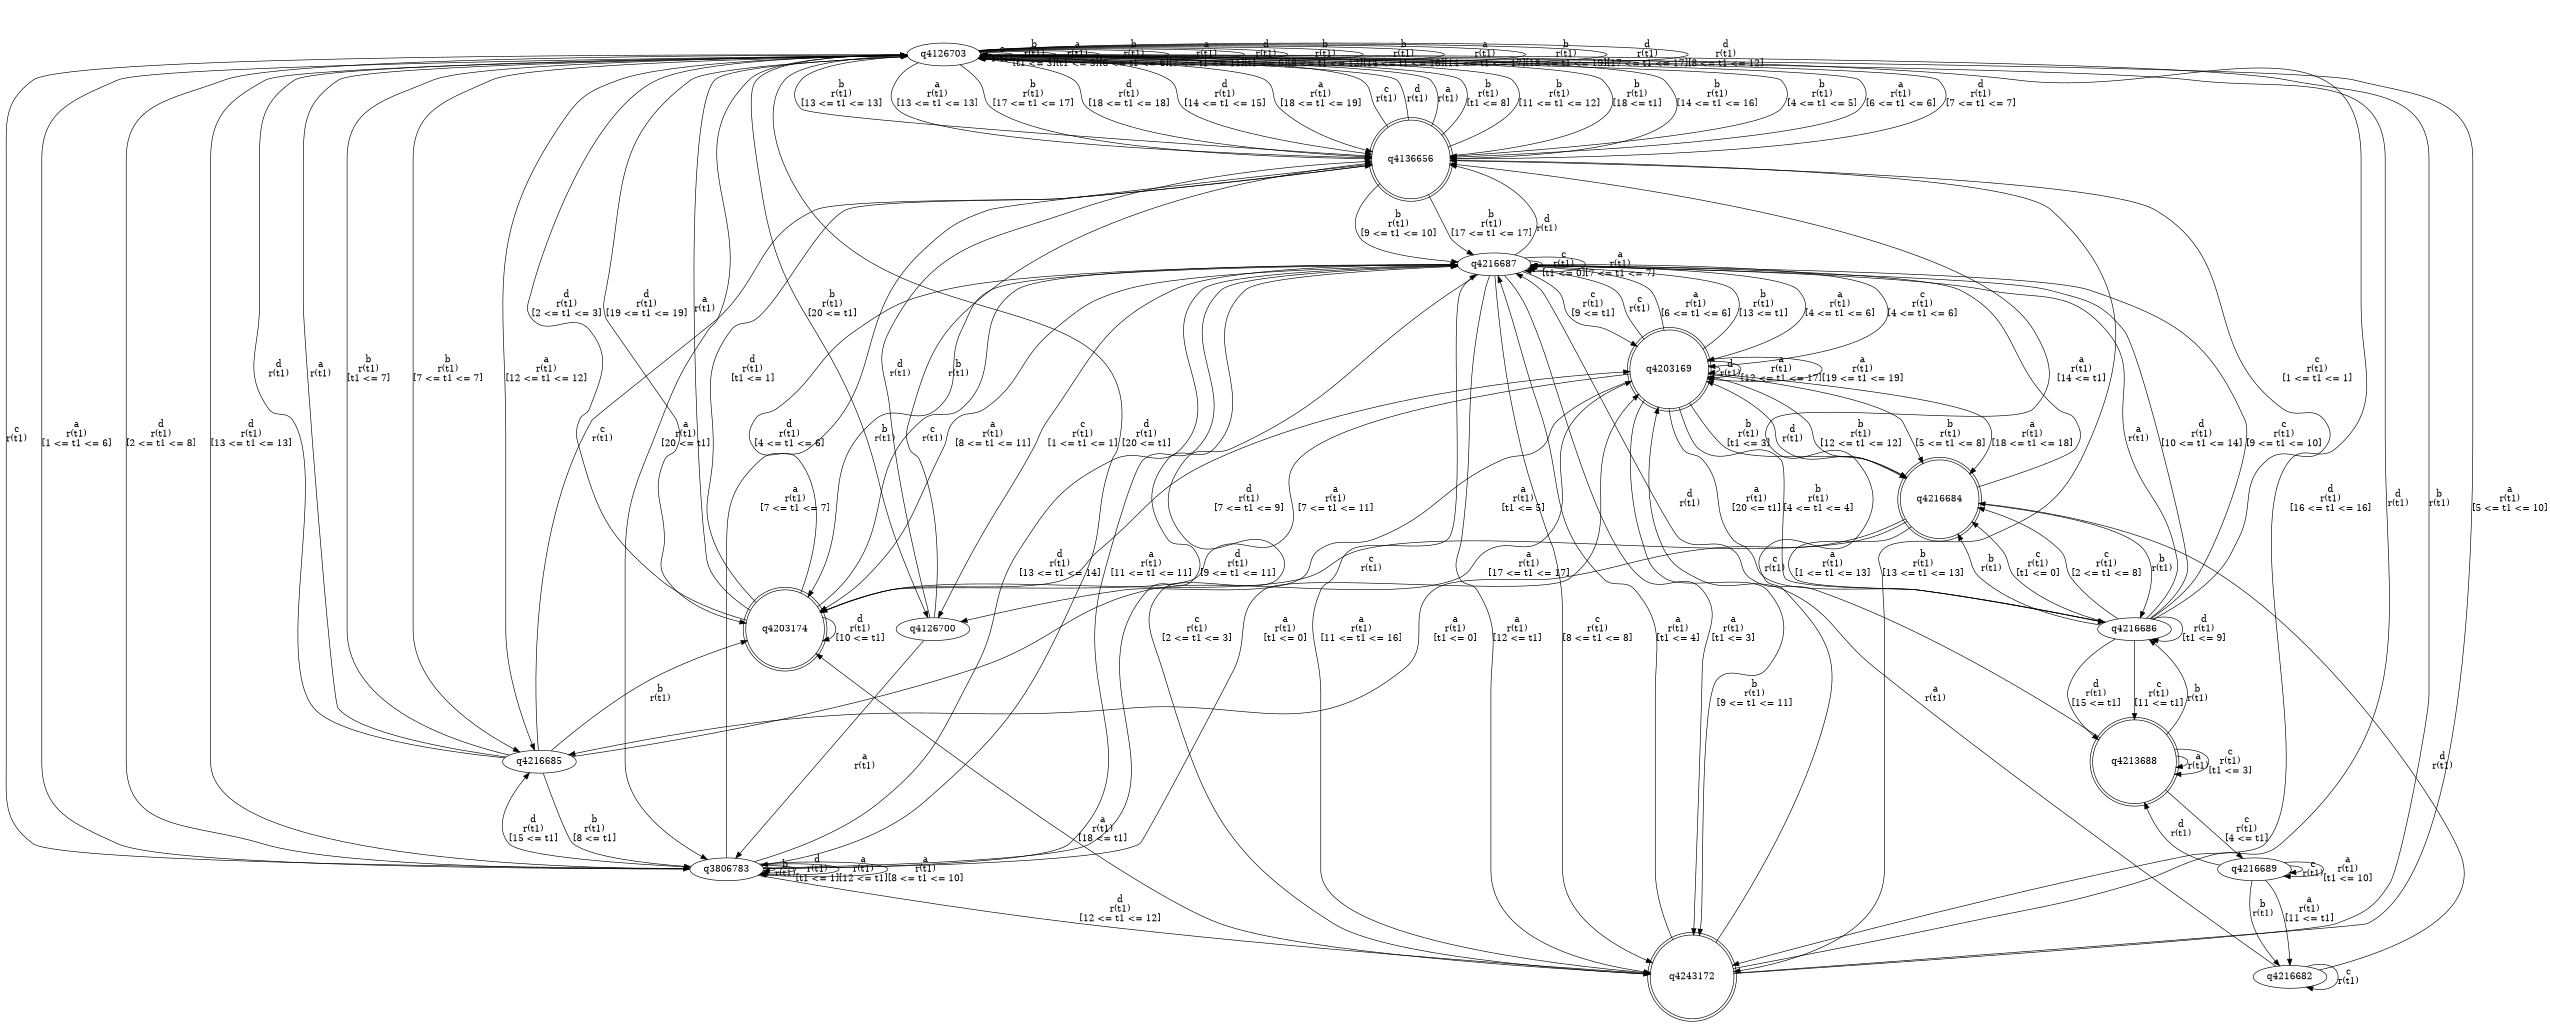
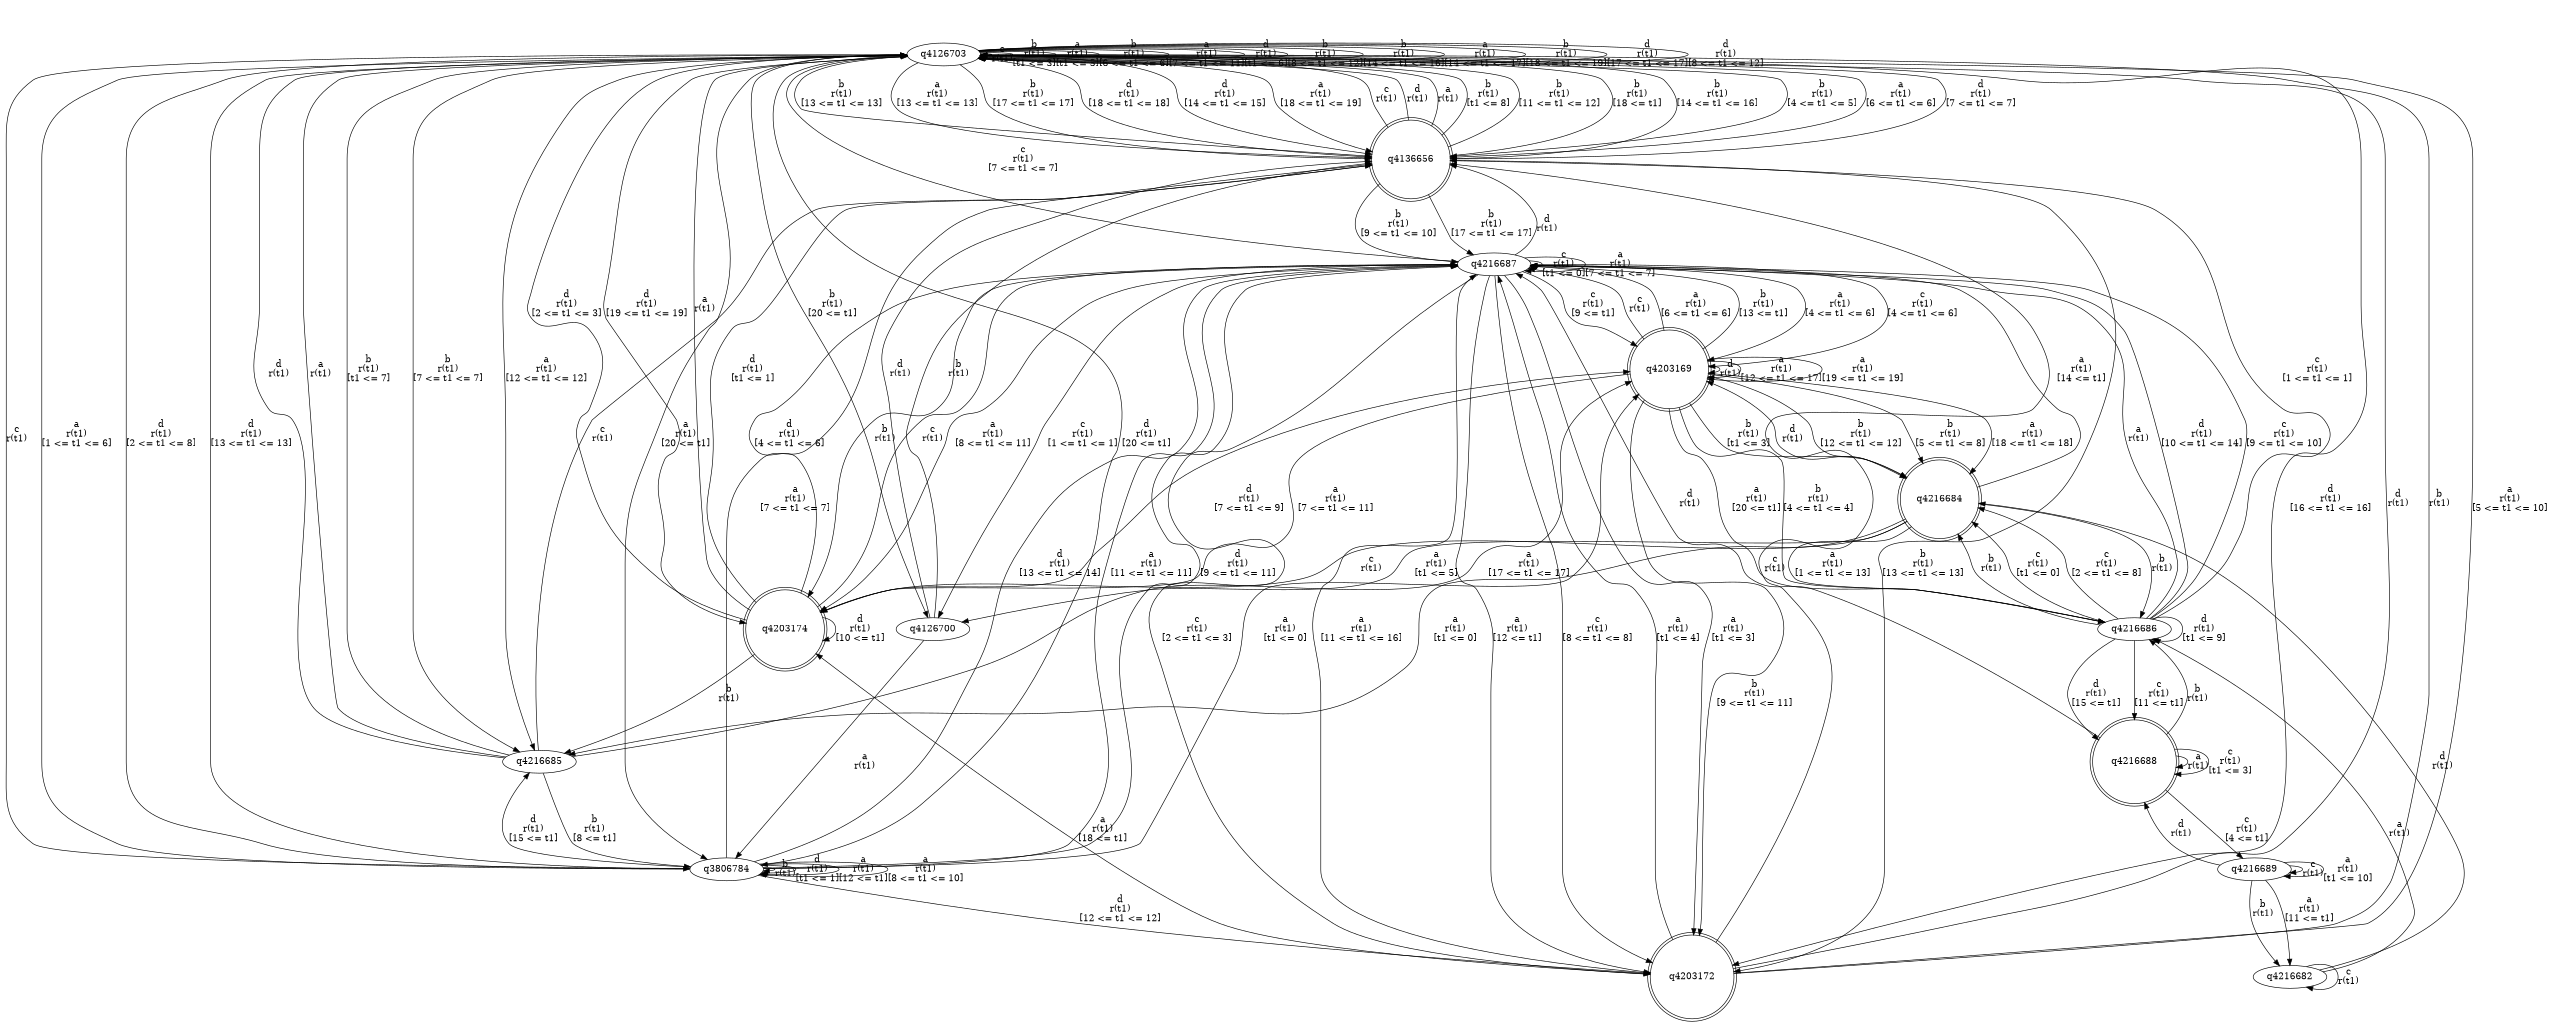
edge "q4216687" -> "q4126703": added, label "c r(t1) [7 <= t1 <= 7]"
edge "q4203169" -> "q4126700": now "q4216684" -> "q4126700"
edge "q4216685" -> "q4203174": reversed
edge "q4216682" -> "q4203169": now "q4216682" -> "q4216686"
node "q4213688": label "q4213688" -> "q4216688"
node "q3806783": label "q3806783" -> "q3806784"
node "q4243172": label "q4243172" -> "q4203172"
